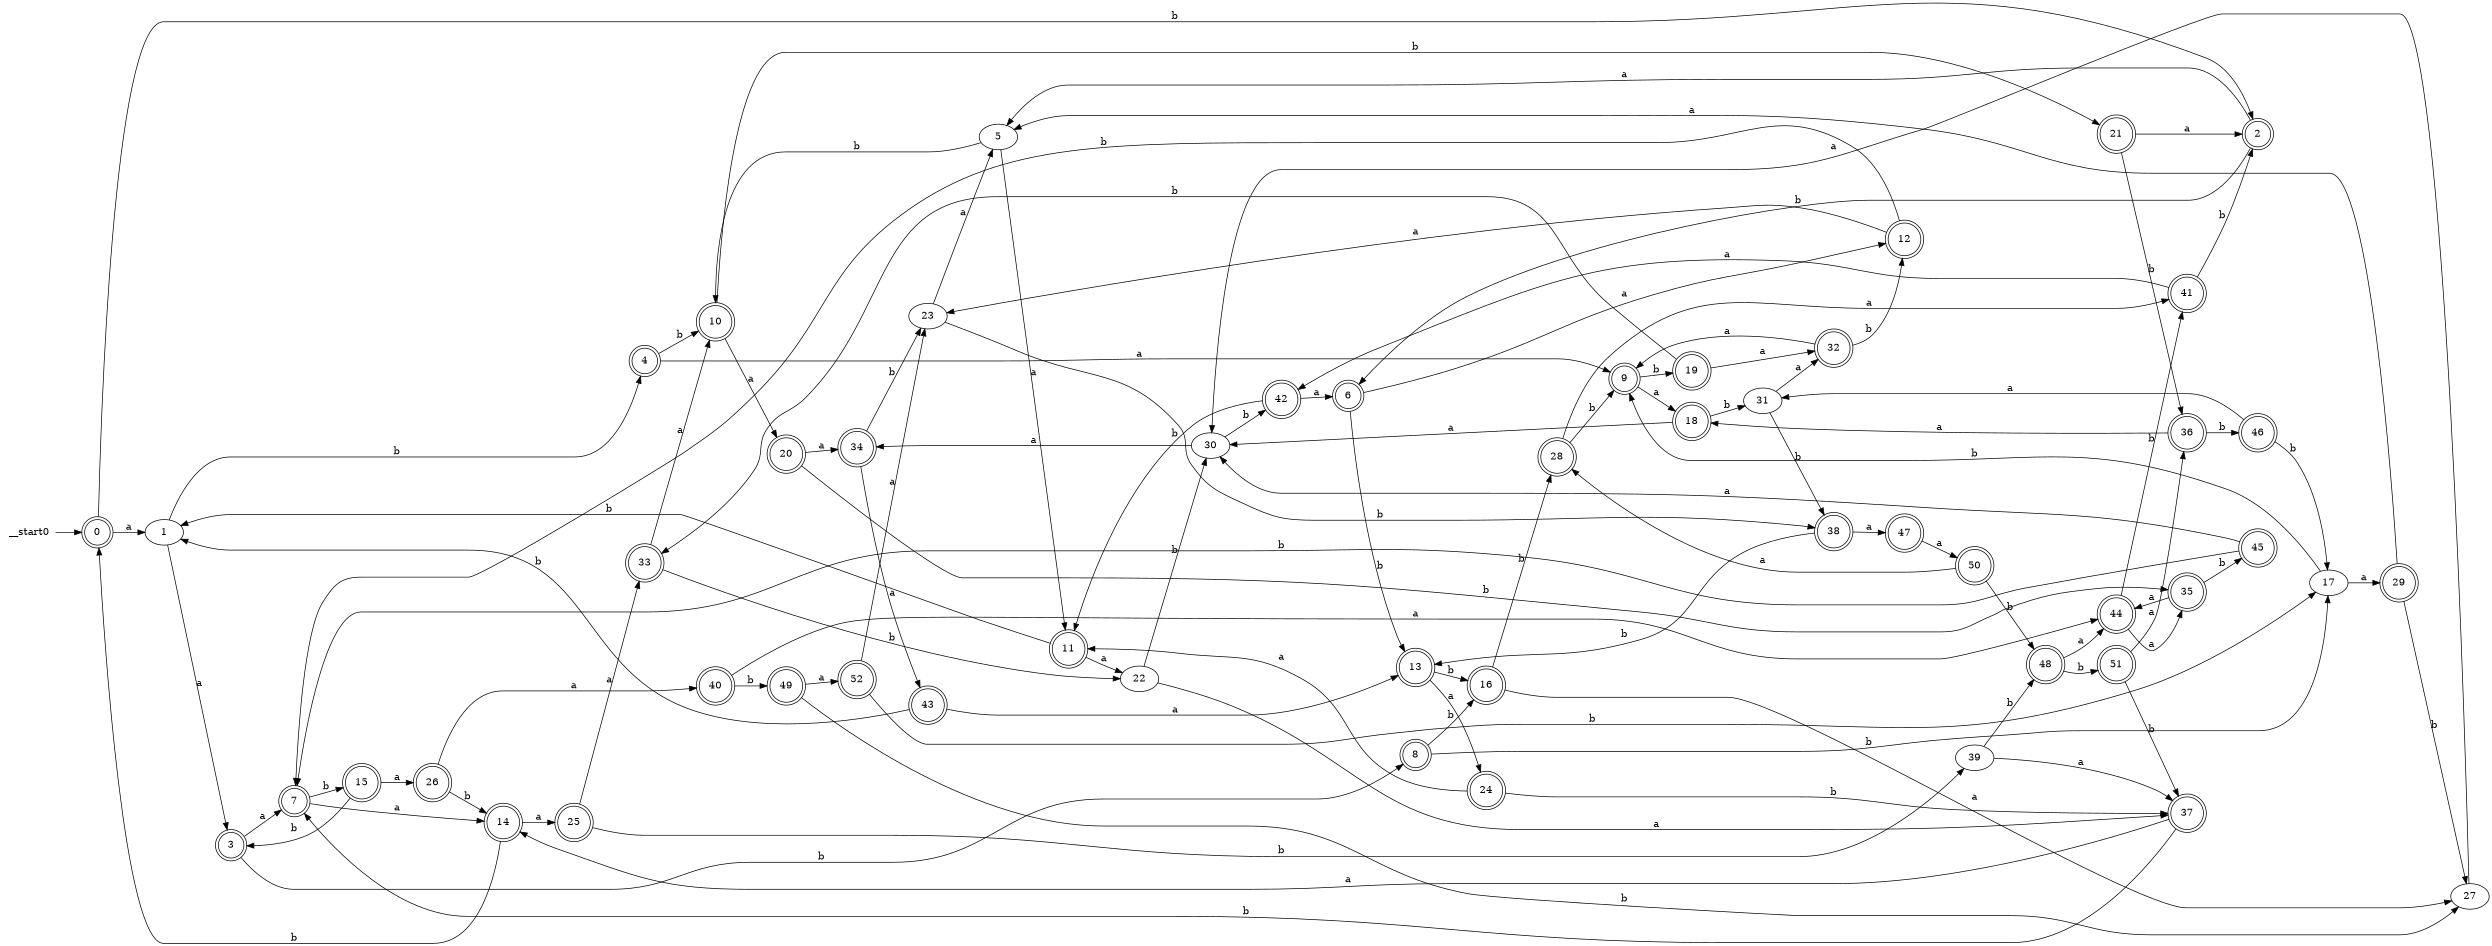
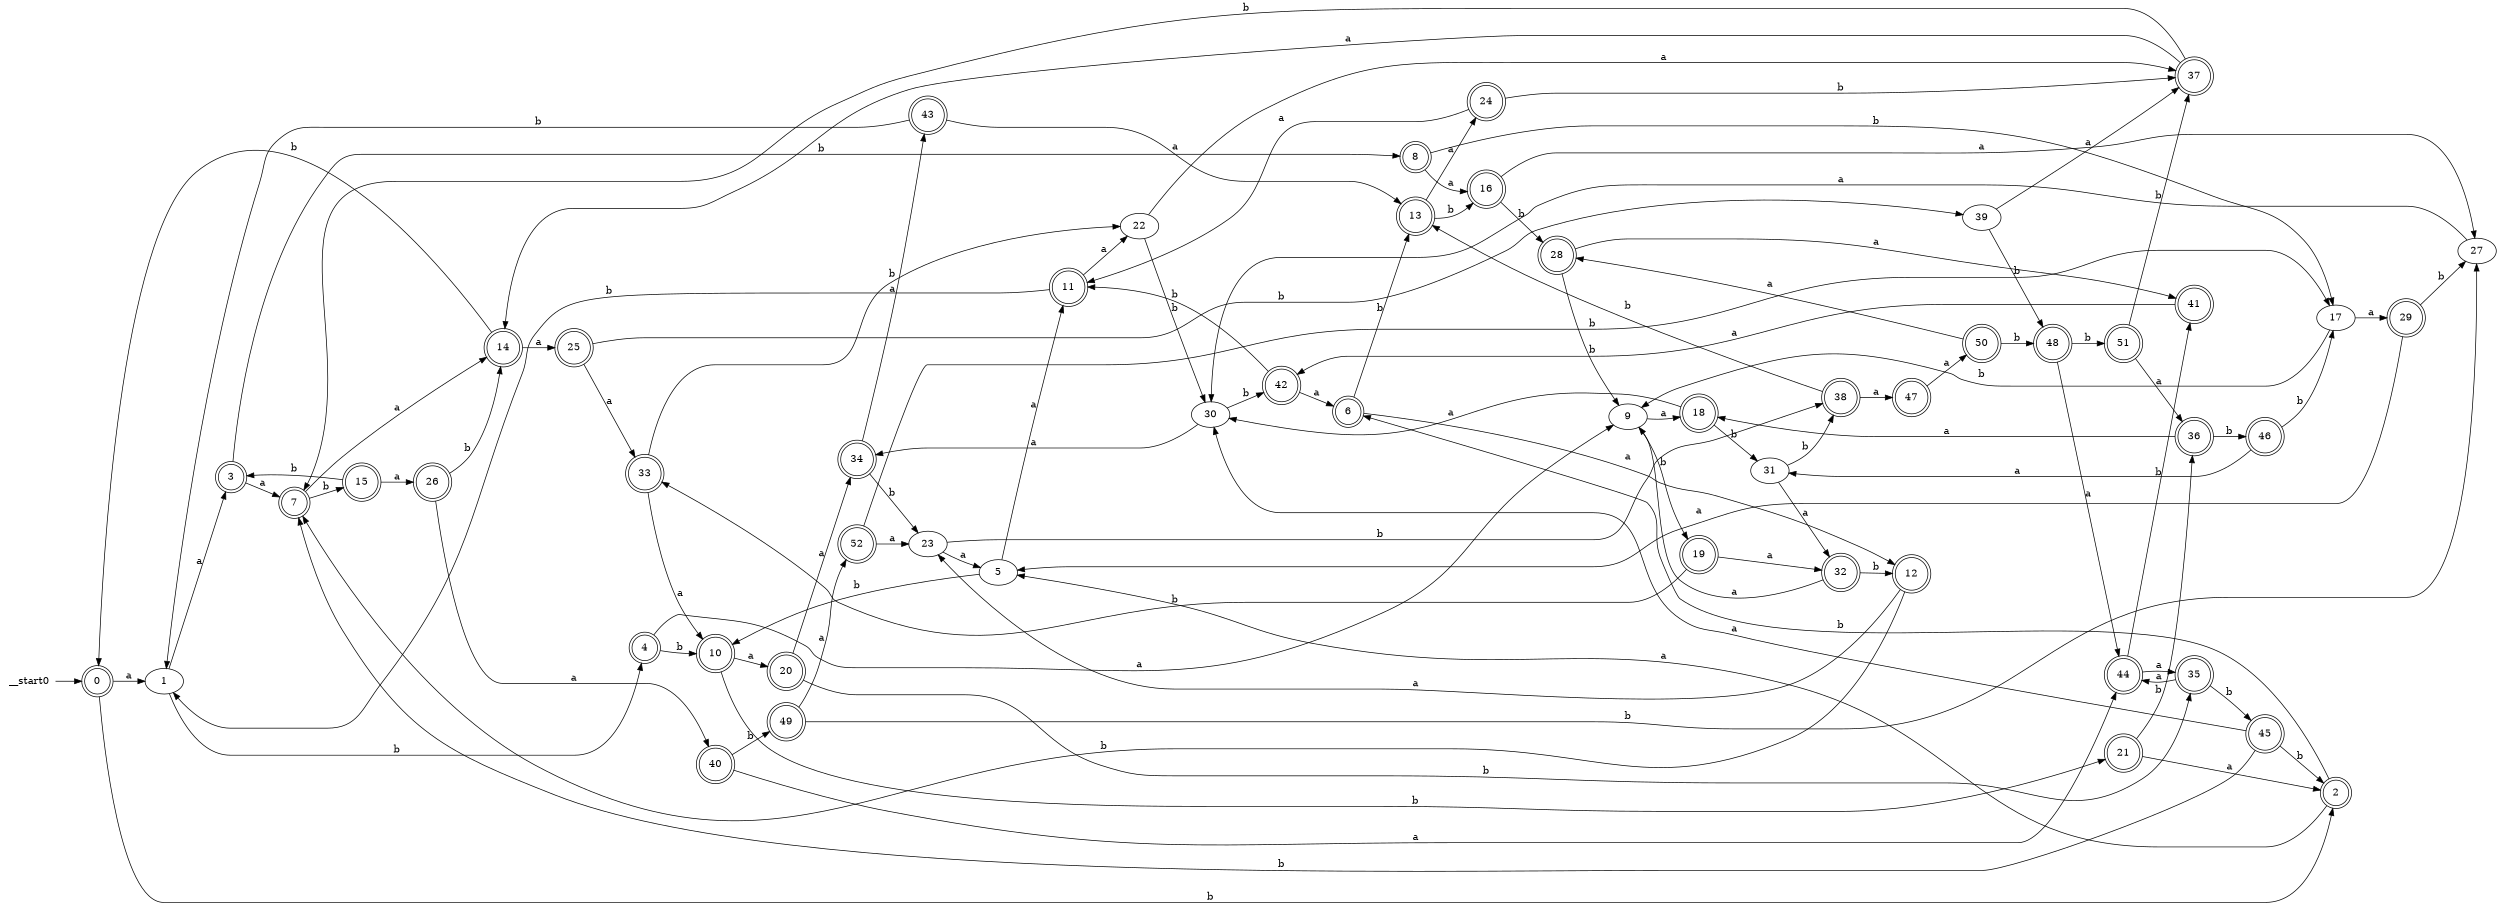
edge "41" -> "2": now "45" -> "2"
node "9": shape doublecircle -> ellipse
edge "8" -> "16": label "b" -> "a"
